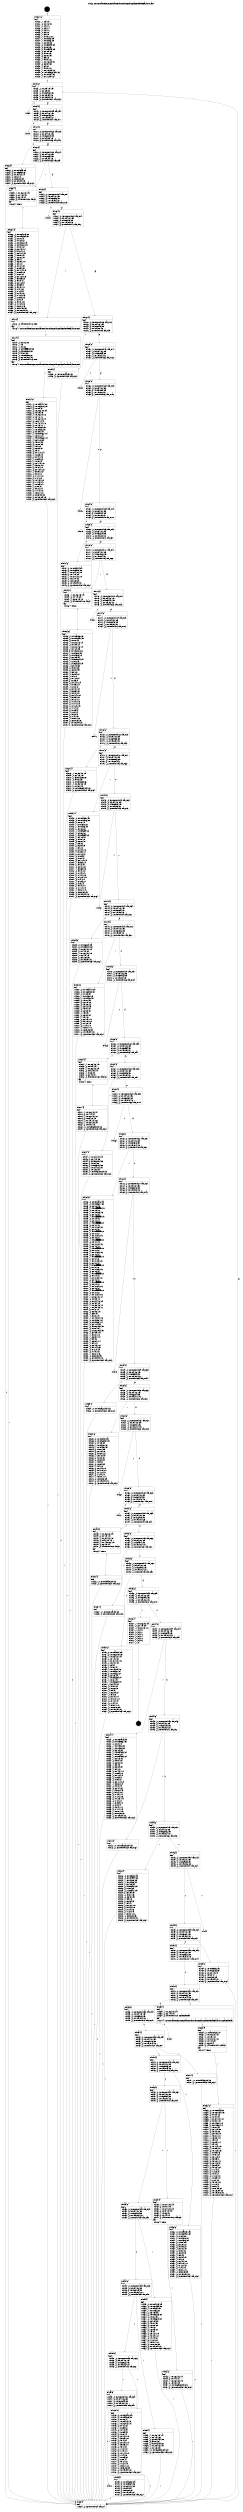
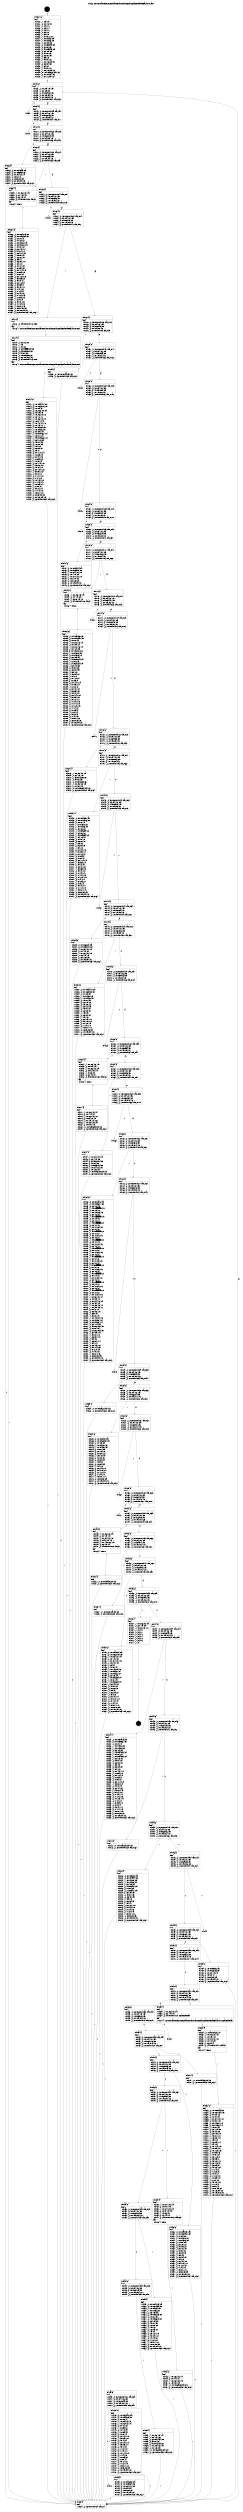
node "0x401ae0 [28]": removed
